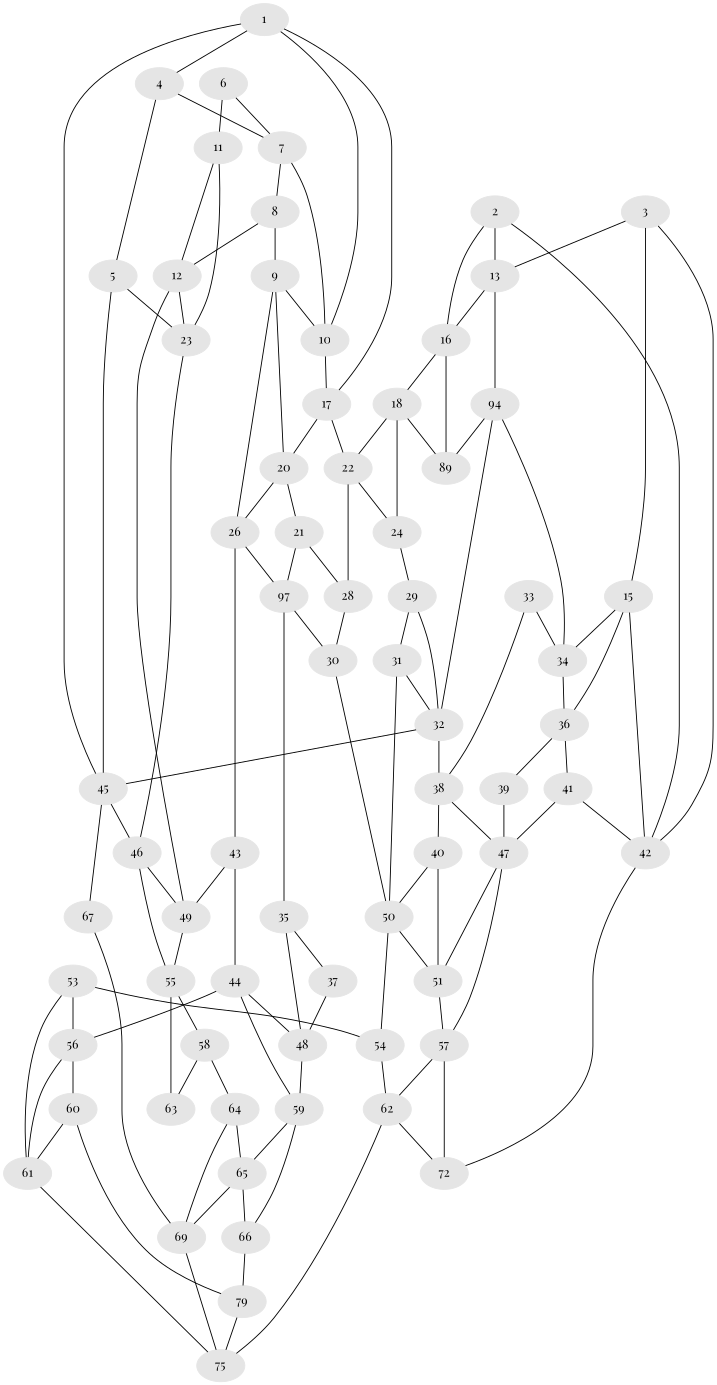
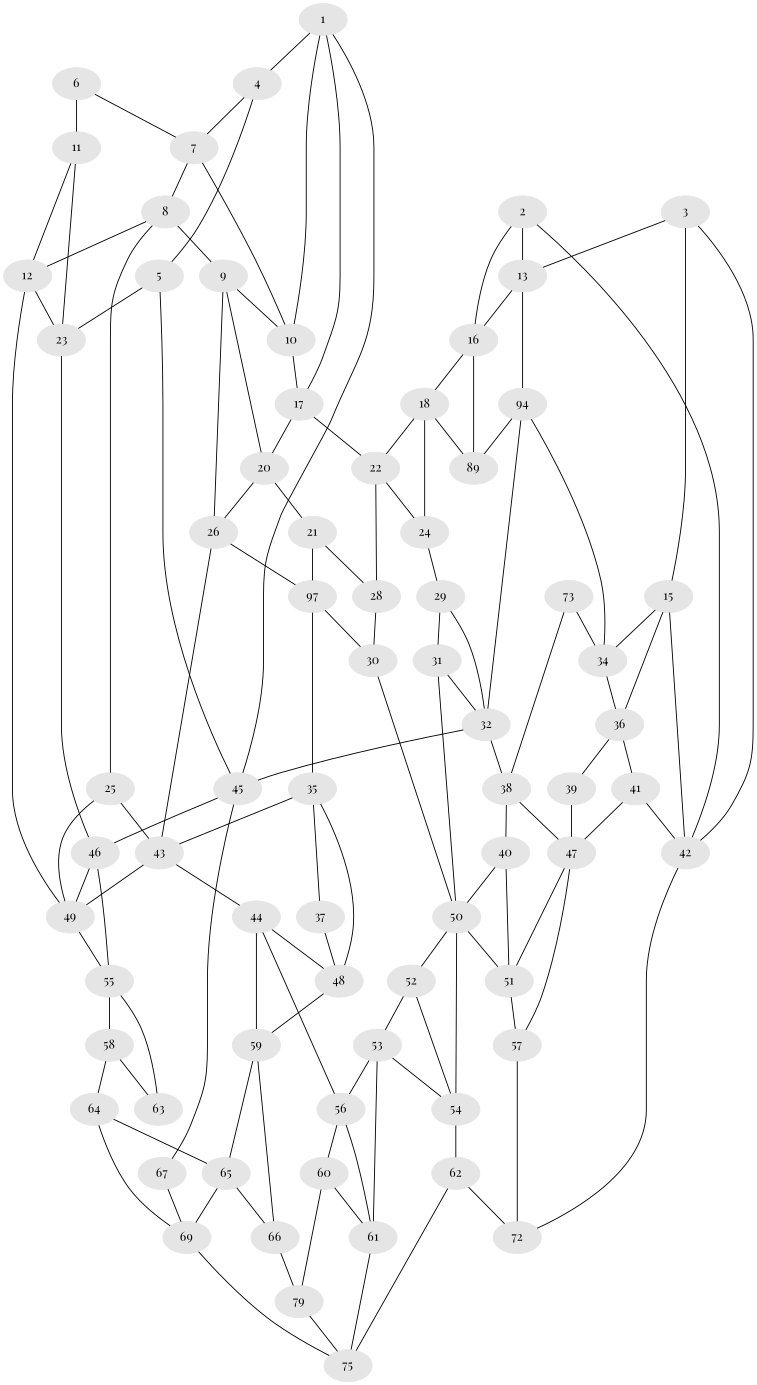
node "33": label "33" -> "73"
node "25": added
edge "35" -- "43": added
node "52": added
edge "57" -- "62": removed
